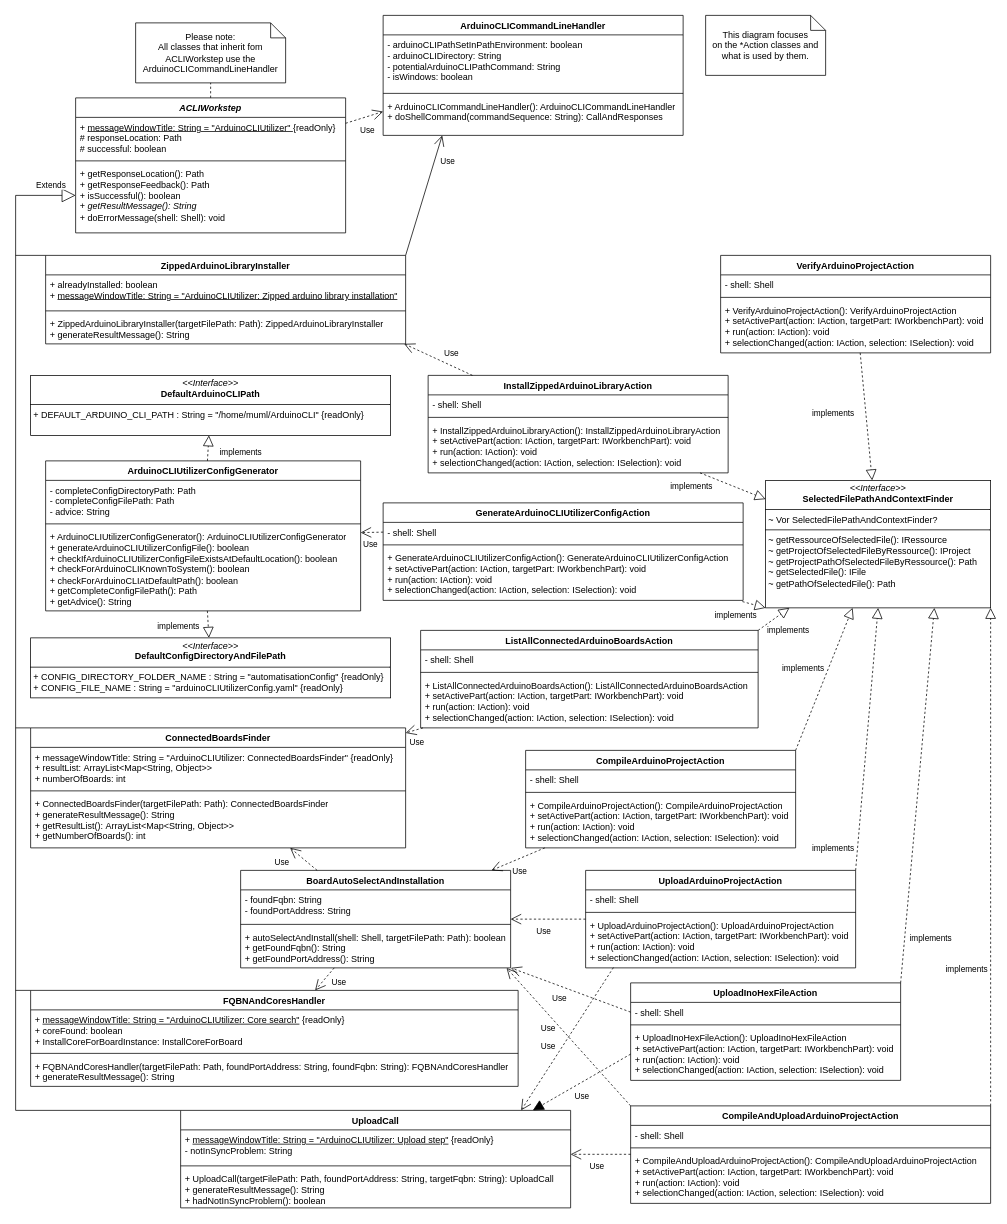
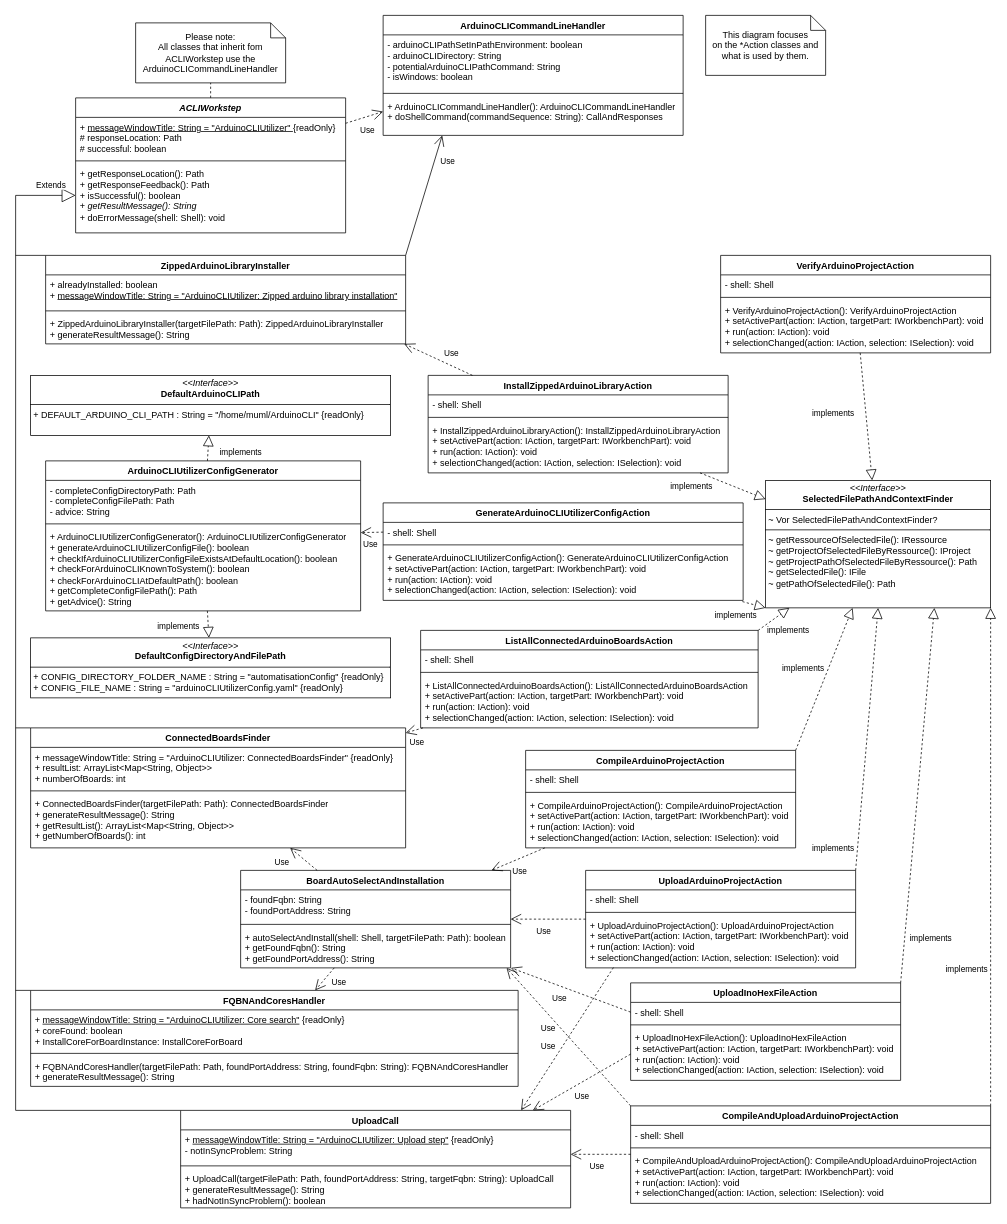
edge "+ UploadInoHexFileAction(): UploadInoHexFileAction + setActivePart(action: IAction, targetPart: IWorkbenchPart): void + run(action: IAction): void + selectionChanged(action: IAction, selection: ISelection): void" -> "UploadCall": arrowhead block -> open
